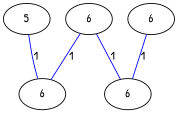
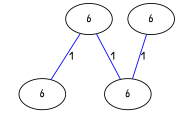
node "5": removed
